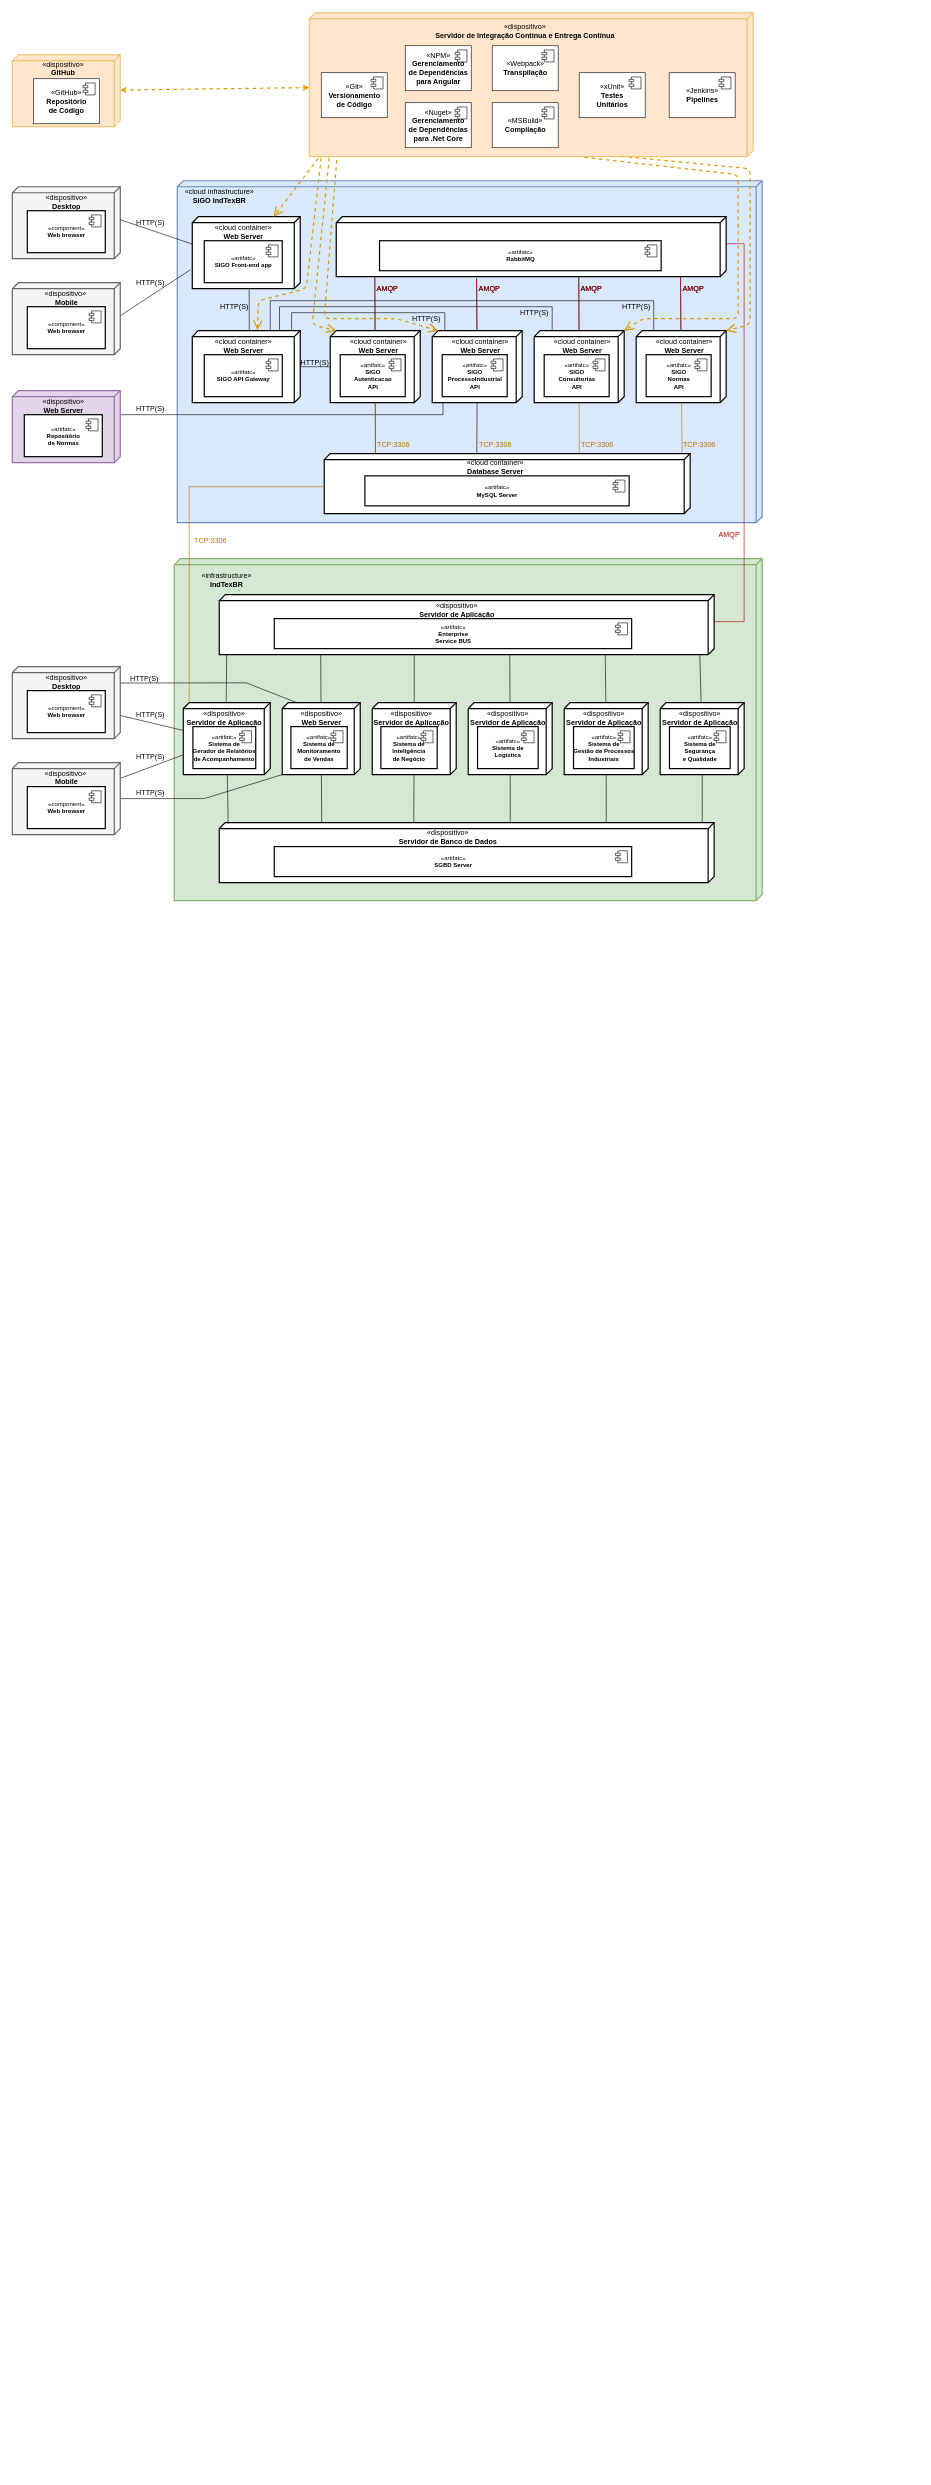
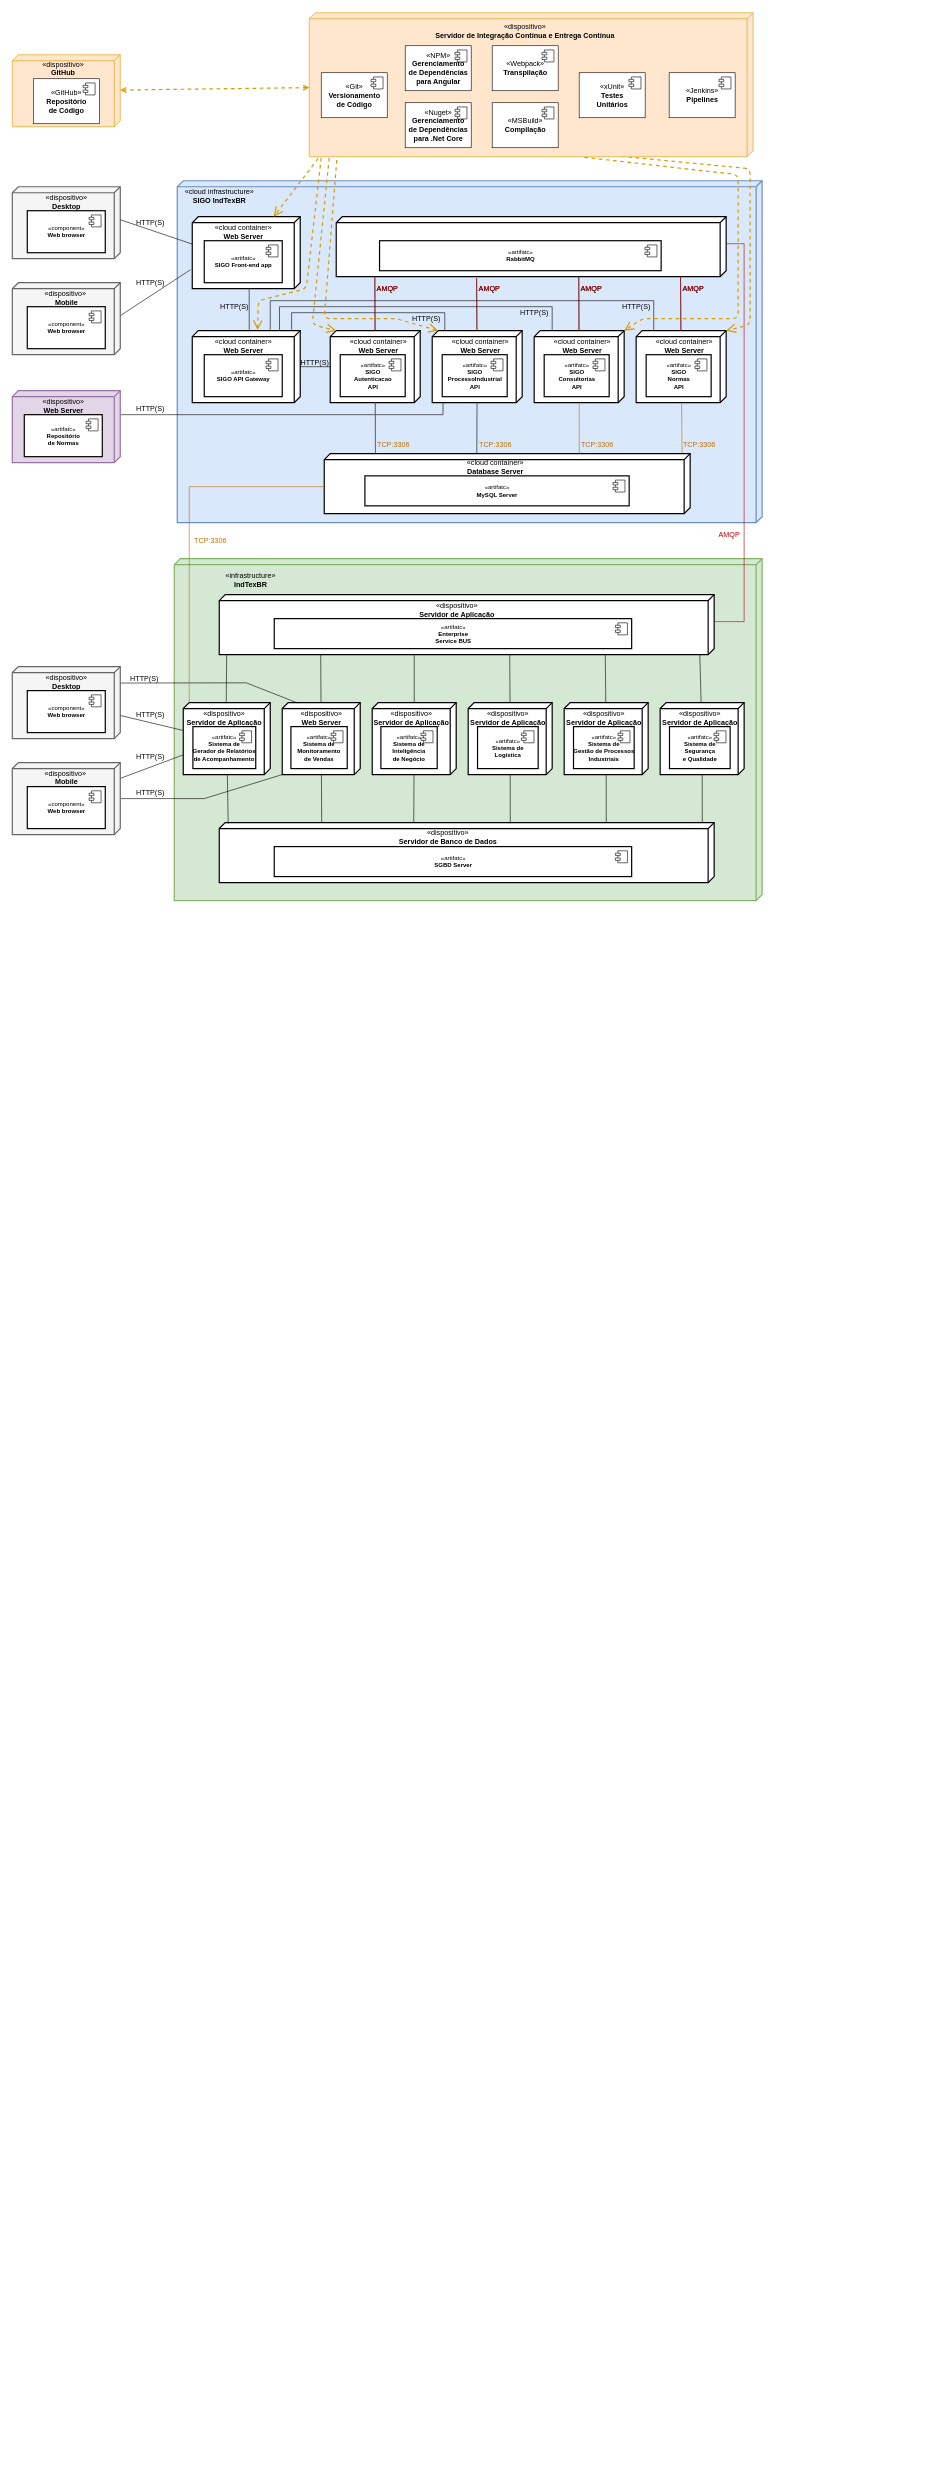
node "«infrastructure» IndTexBR": moved (227, 579) -> (251, 579)
